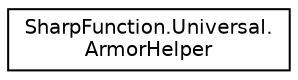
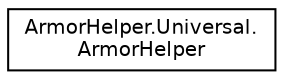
node "SharpFunction.Universal. ArmorHelper": label "SharpFunction.Universal. ArmorHelper" -> "ArmorHelper.Universal. ArmorHelper"
